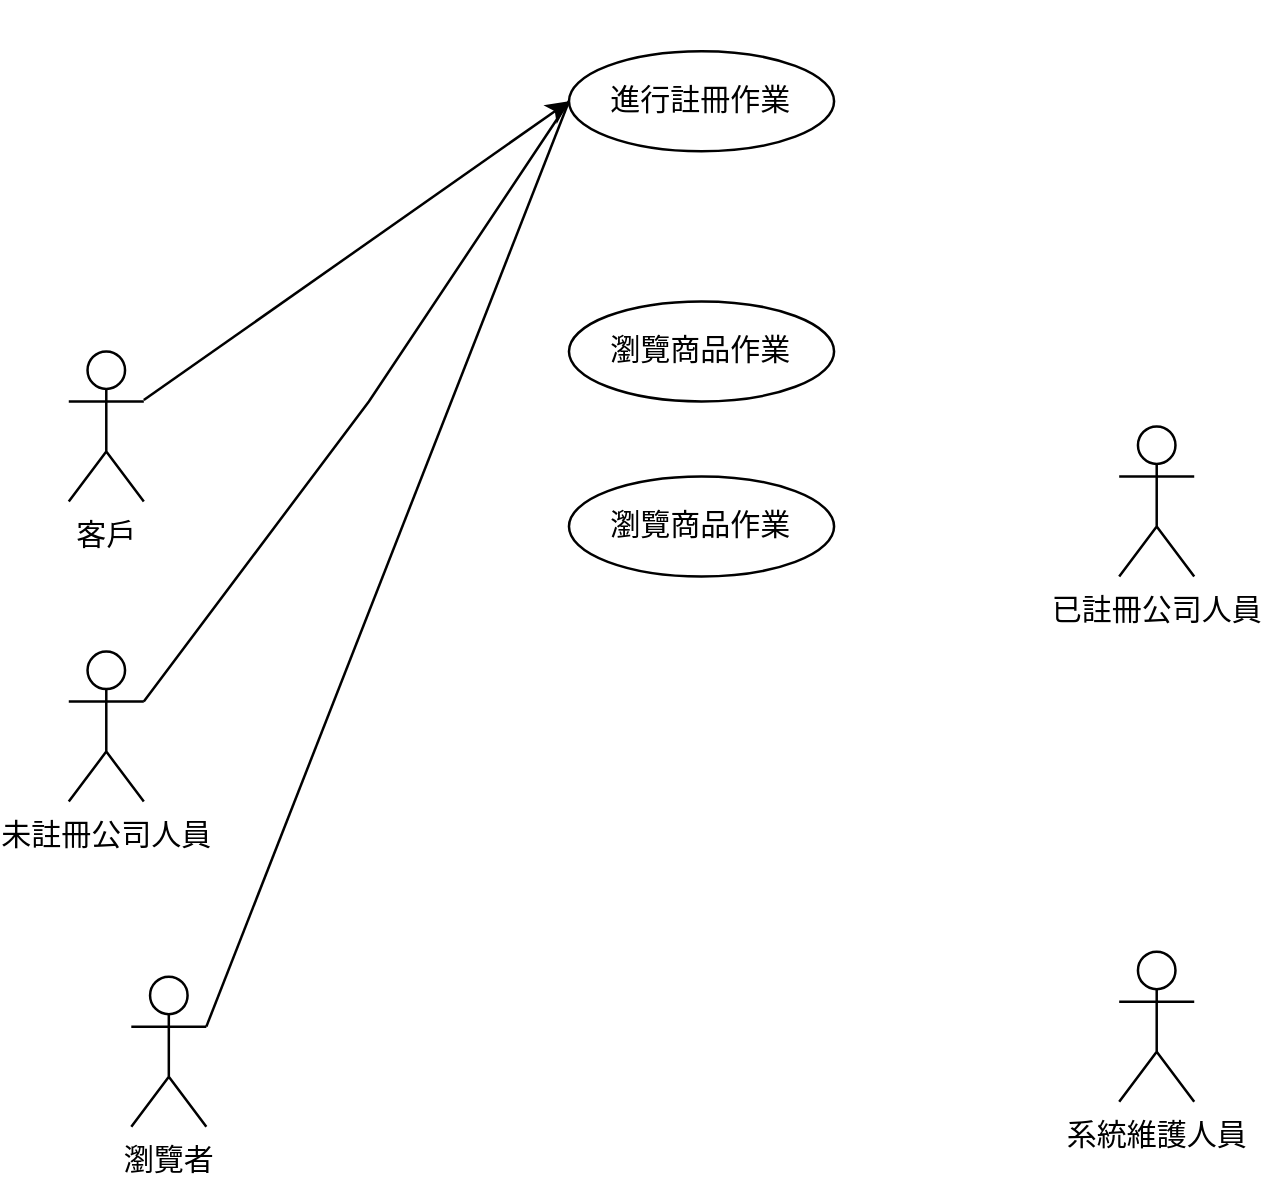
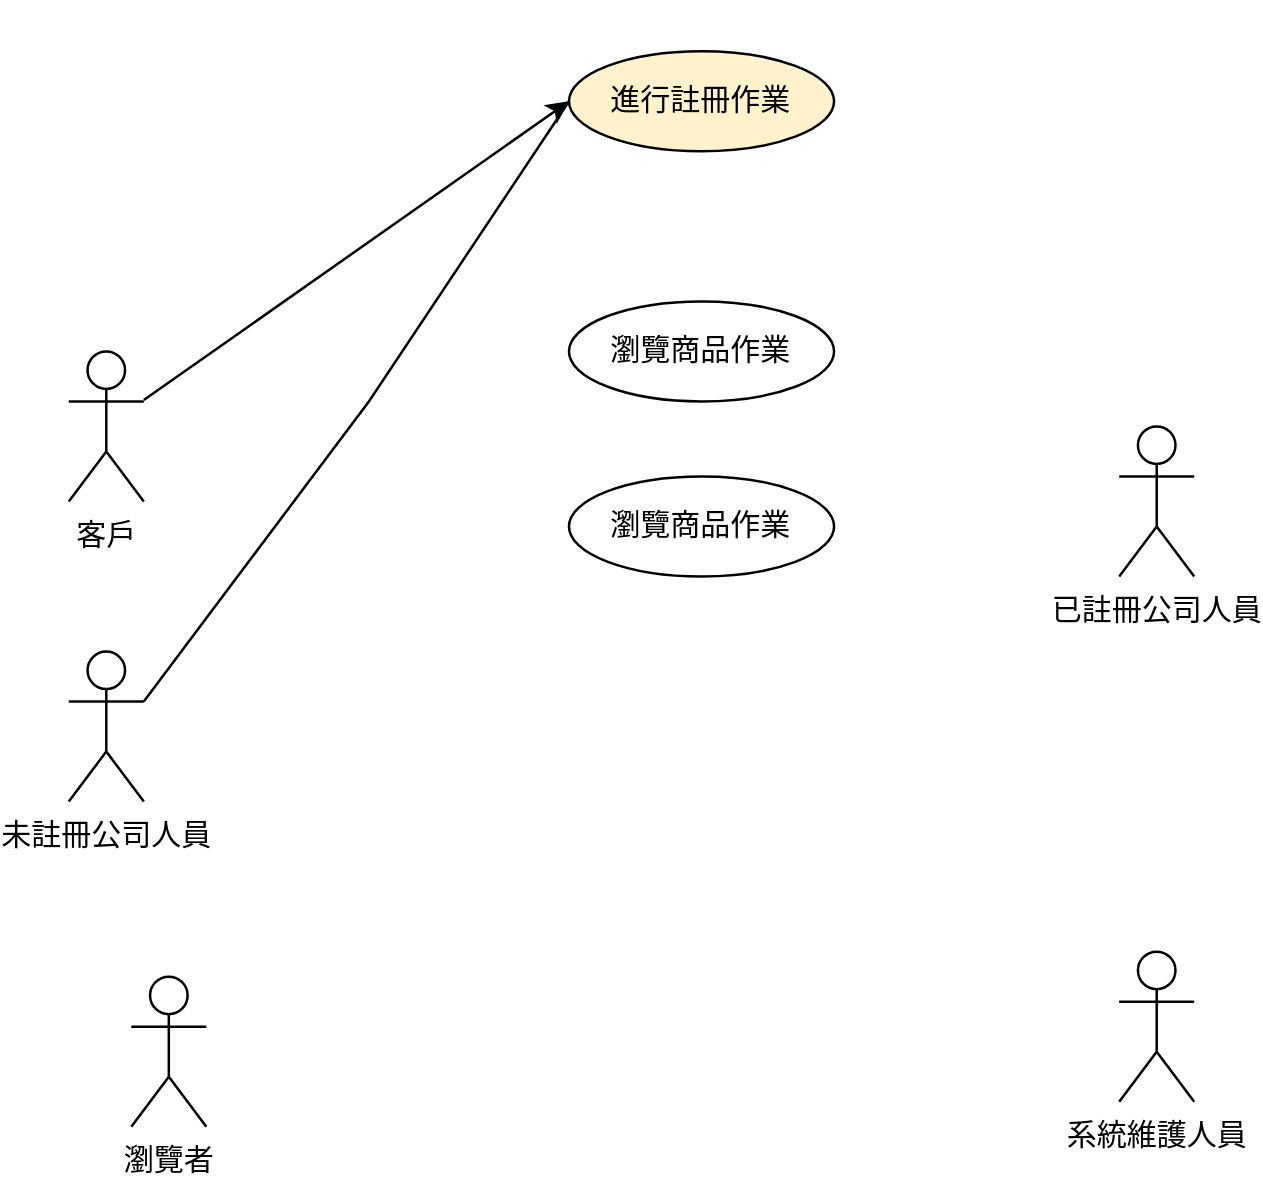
node "進行註冊作業": fillcolor #ffffff -> #fff2cc
edge "進行註冊作業" -- "瀏覽者": removed
